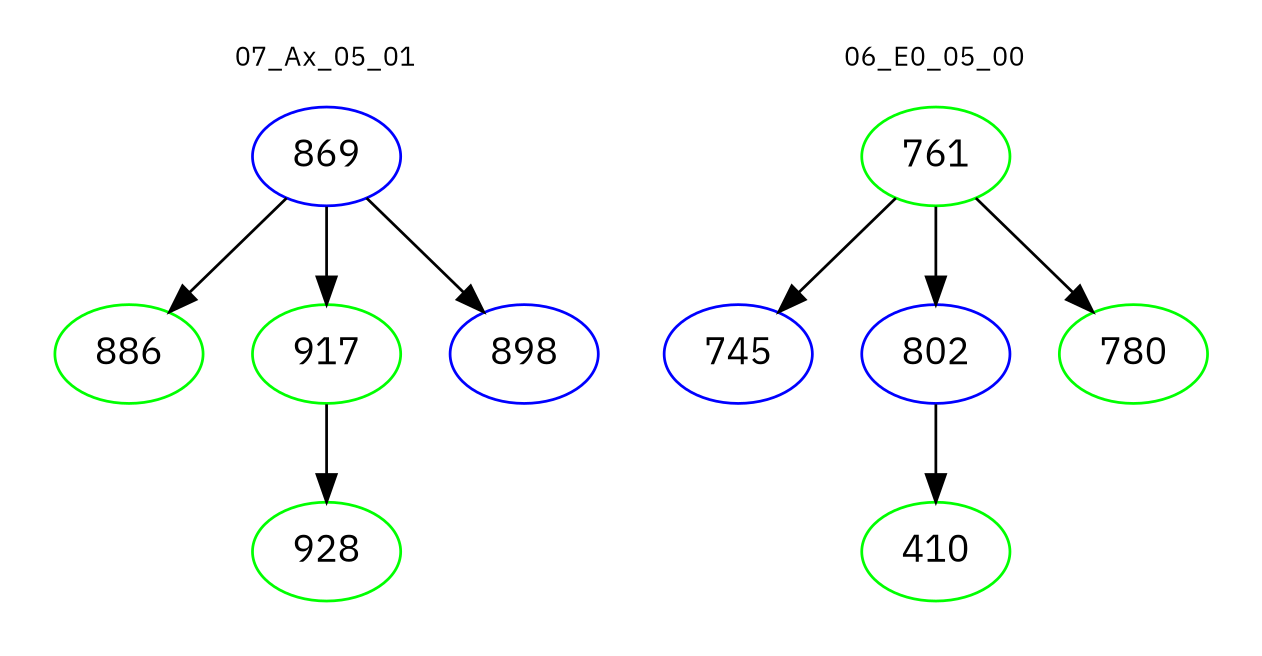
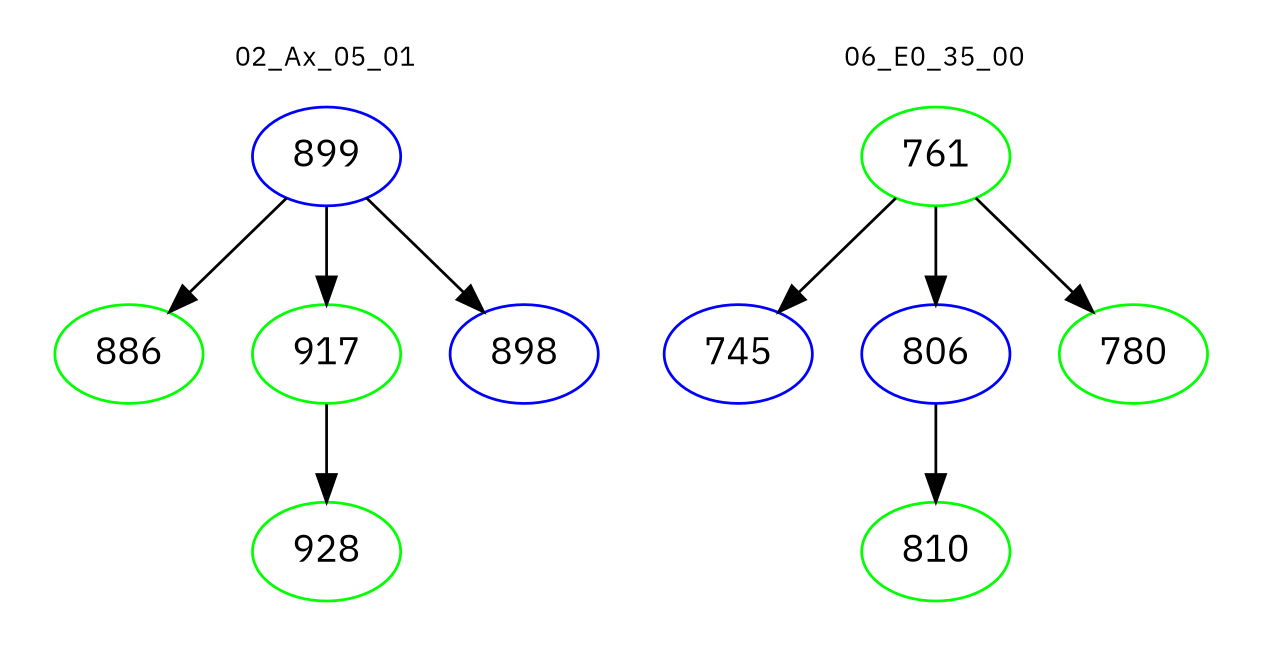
cluster "07_Ax_05_01": label "07_Ax_05_01" -> "02_Ax_05_01"
cluster "06_E0_05_00": label "06_E0_05_00" -> "06_E0_35_00"
node "869": label "869" -> "899"
node "802": label "802" -> "806"
node "410": label "410" -> "810"
